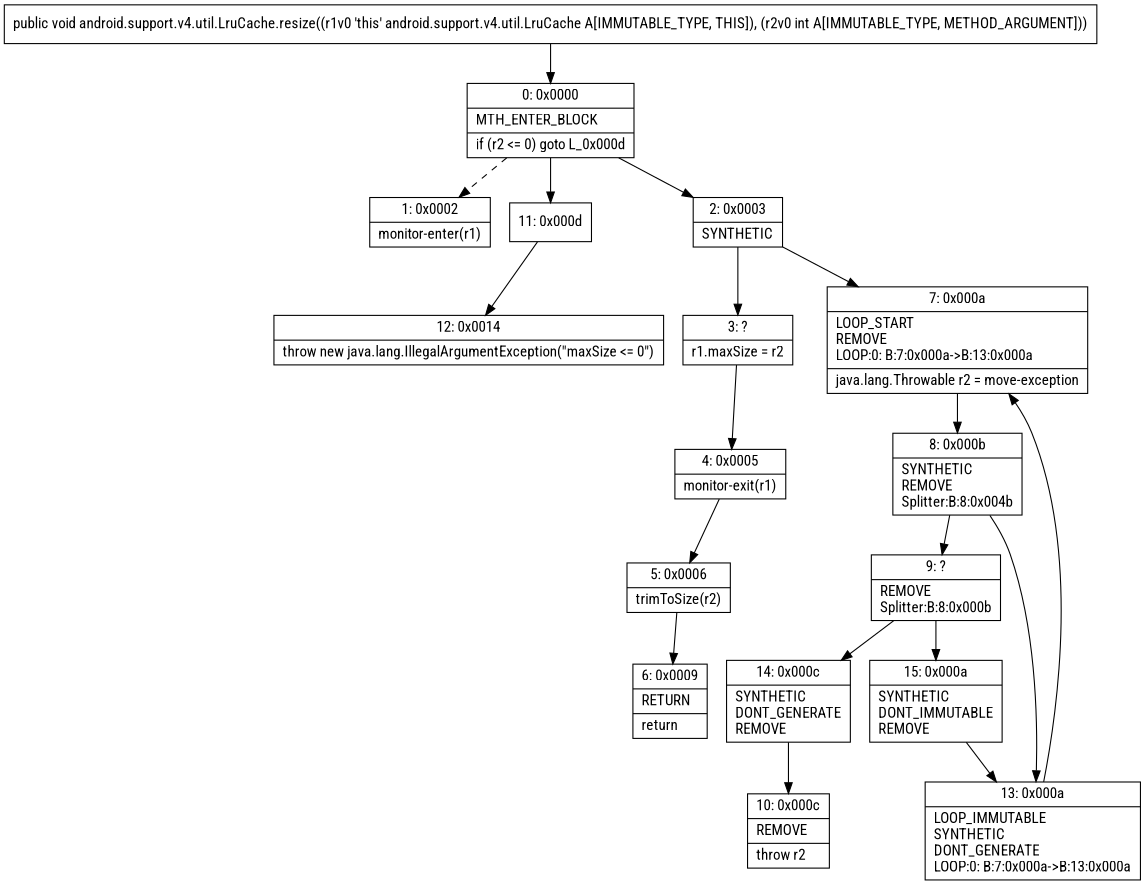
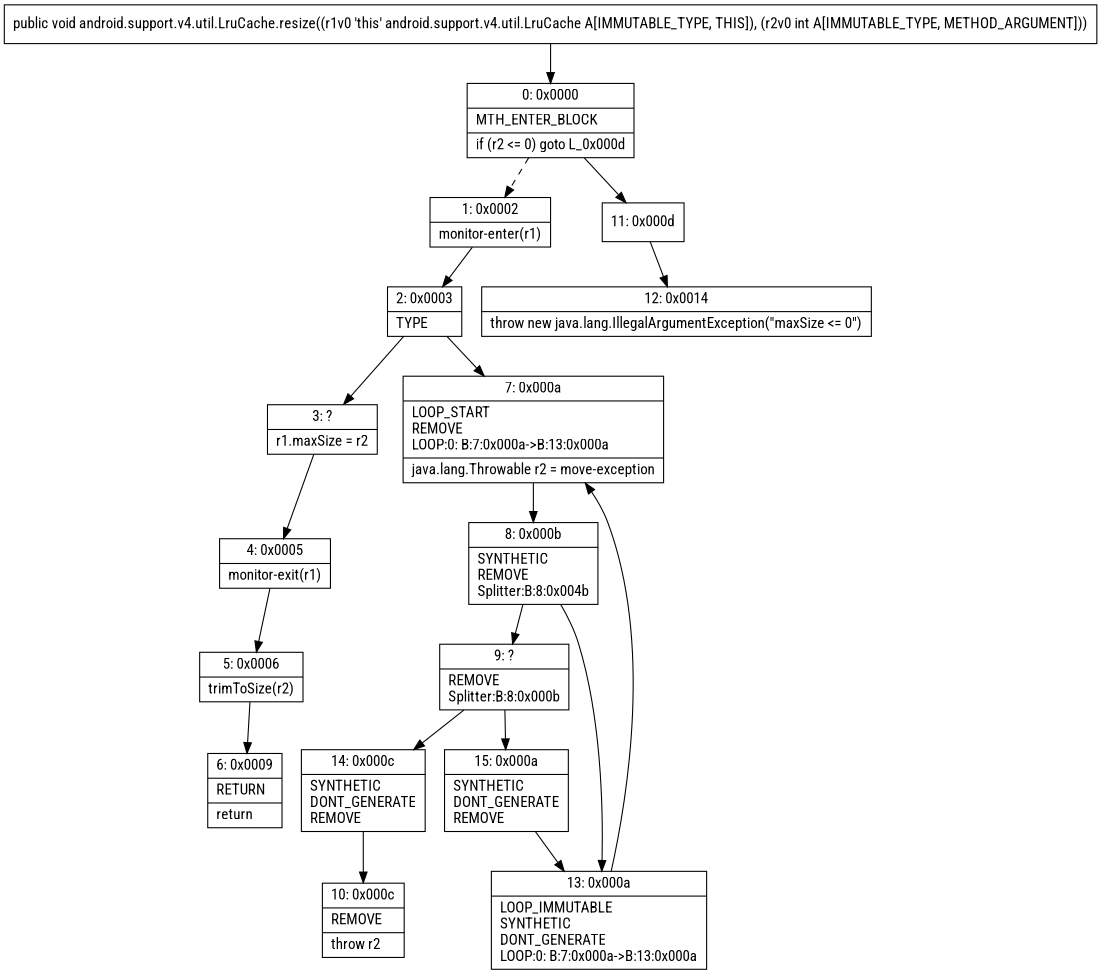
edge "0: 0x0000" -> "2: 0x0003": now "1: 0x0002" -> "2: 0x0003"
node "2: 0x0003": text "SYNTHETIC" -> "TYPE"
node "15: 0x000a": text "DONT_IMMUTABLE" -> "DONT_GENERATE"
